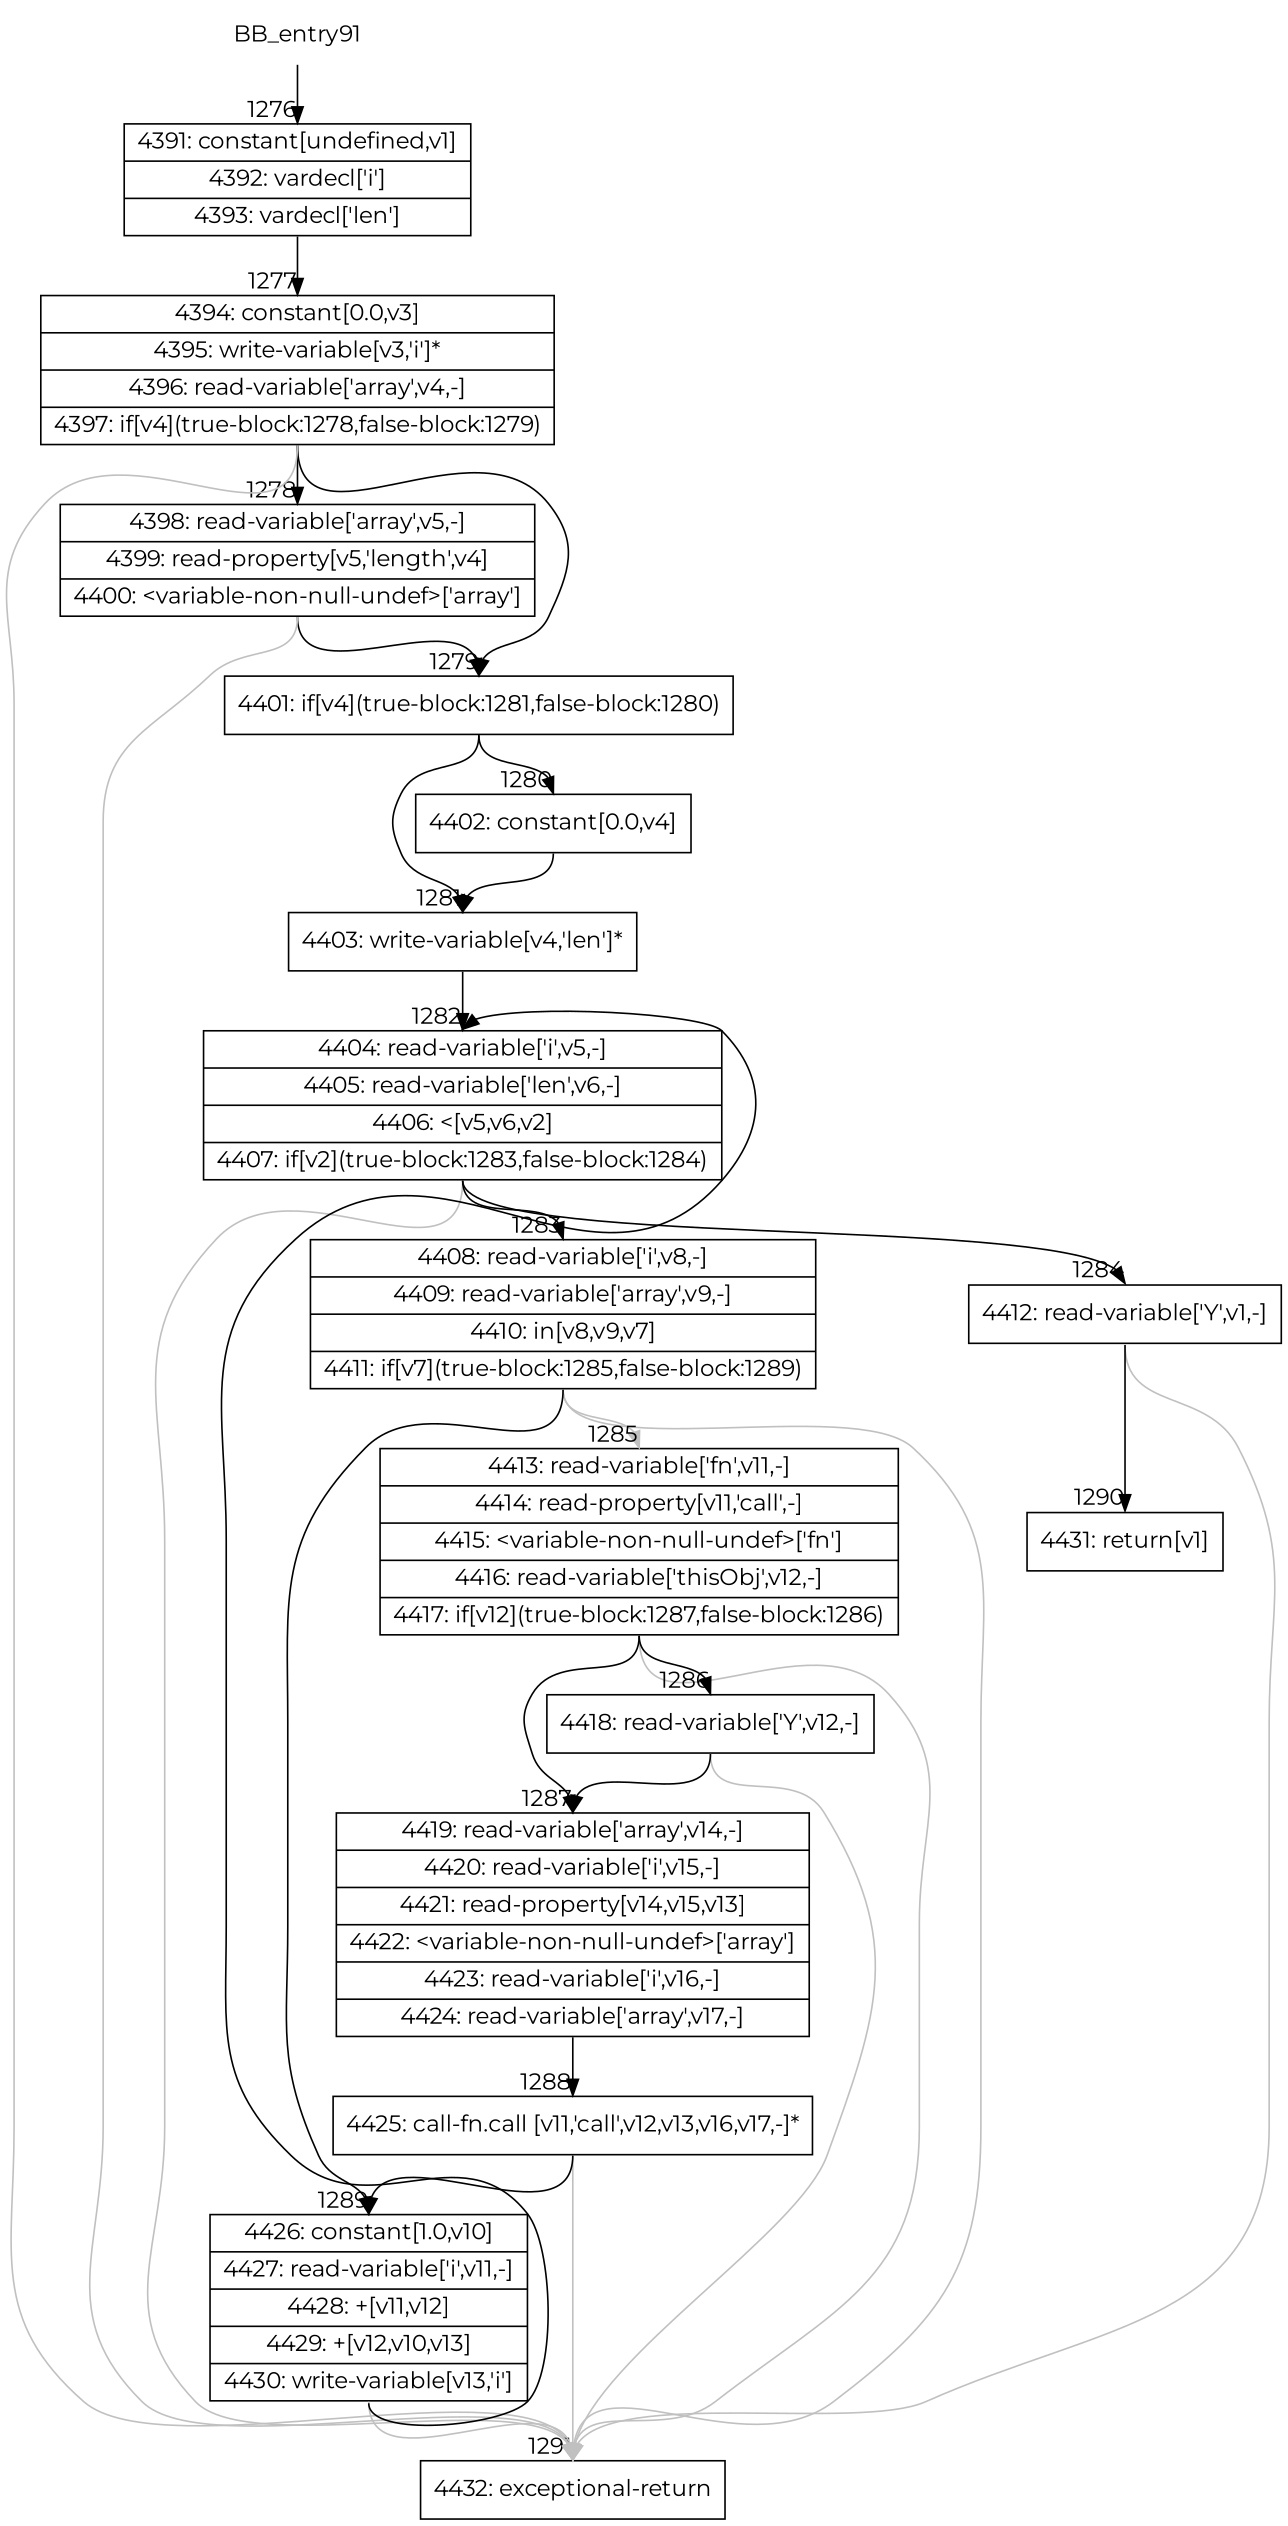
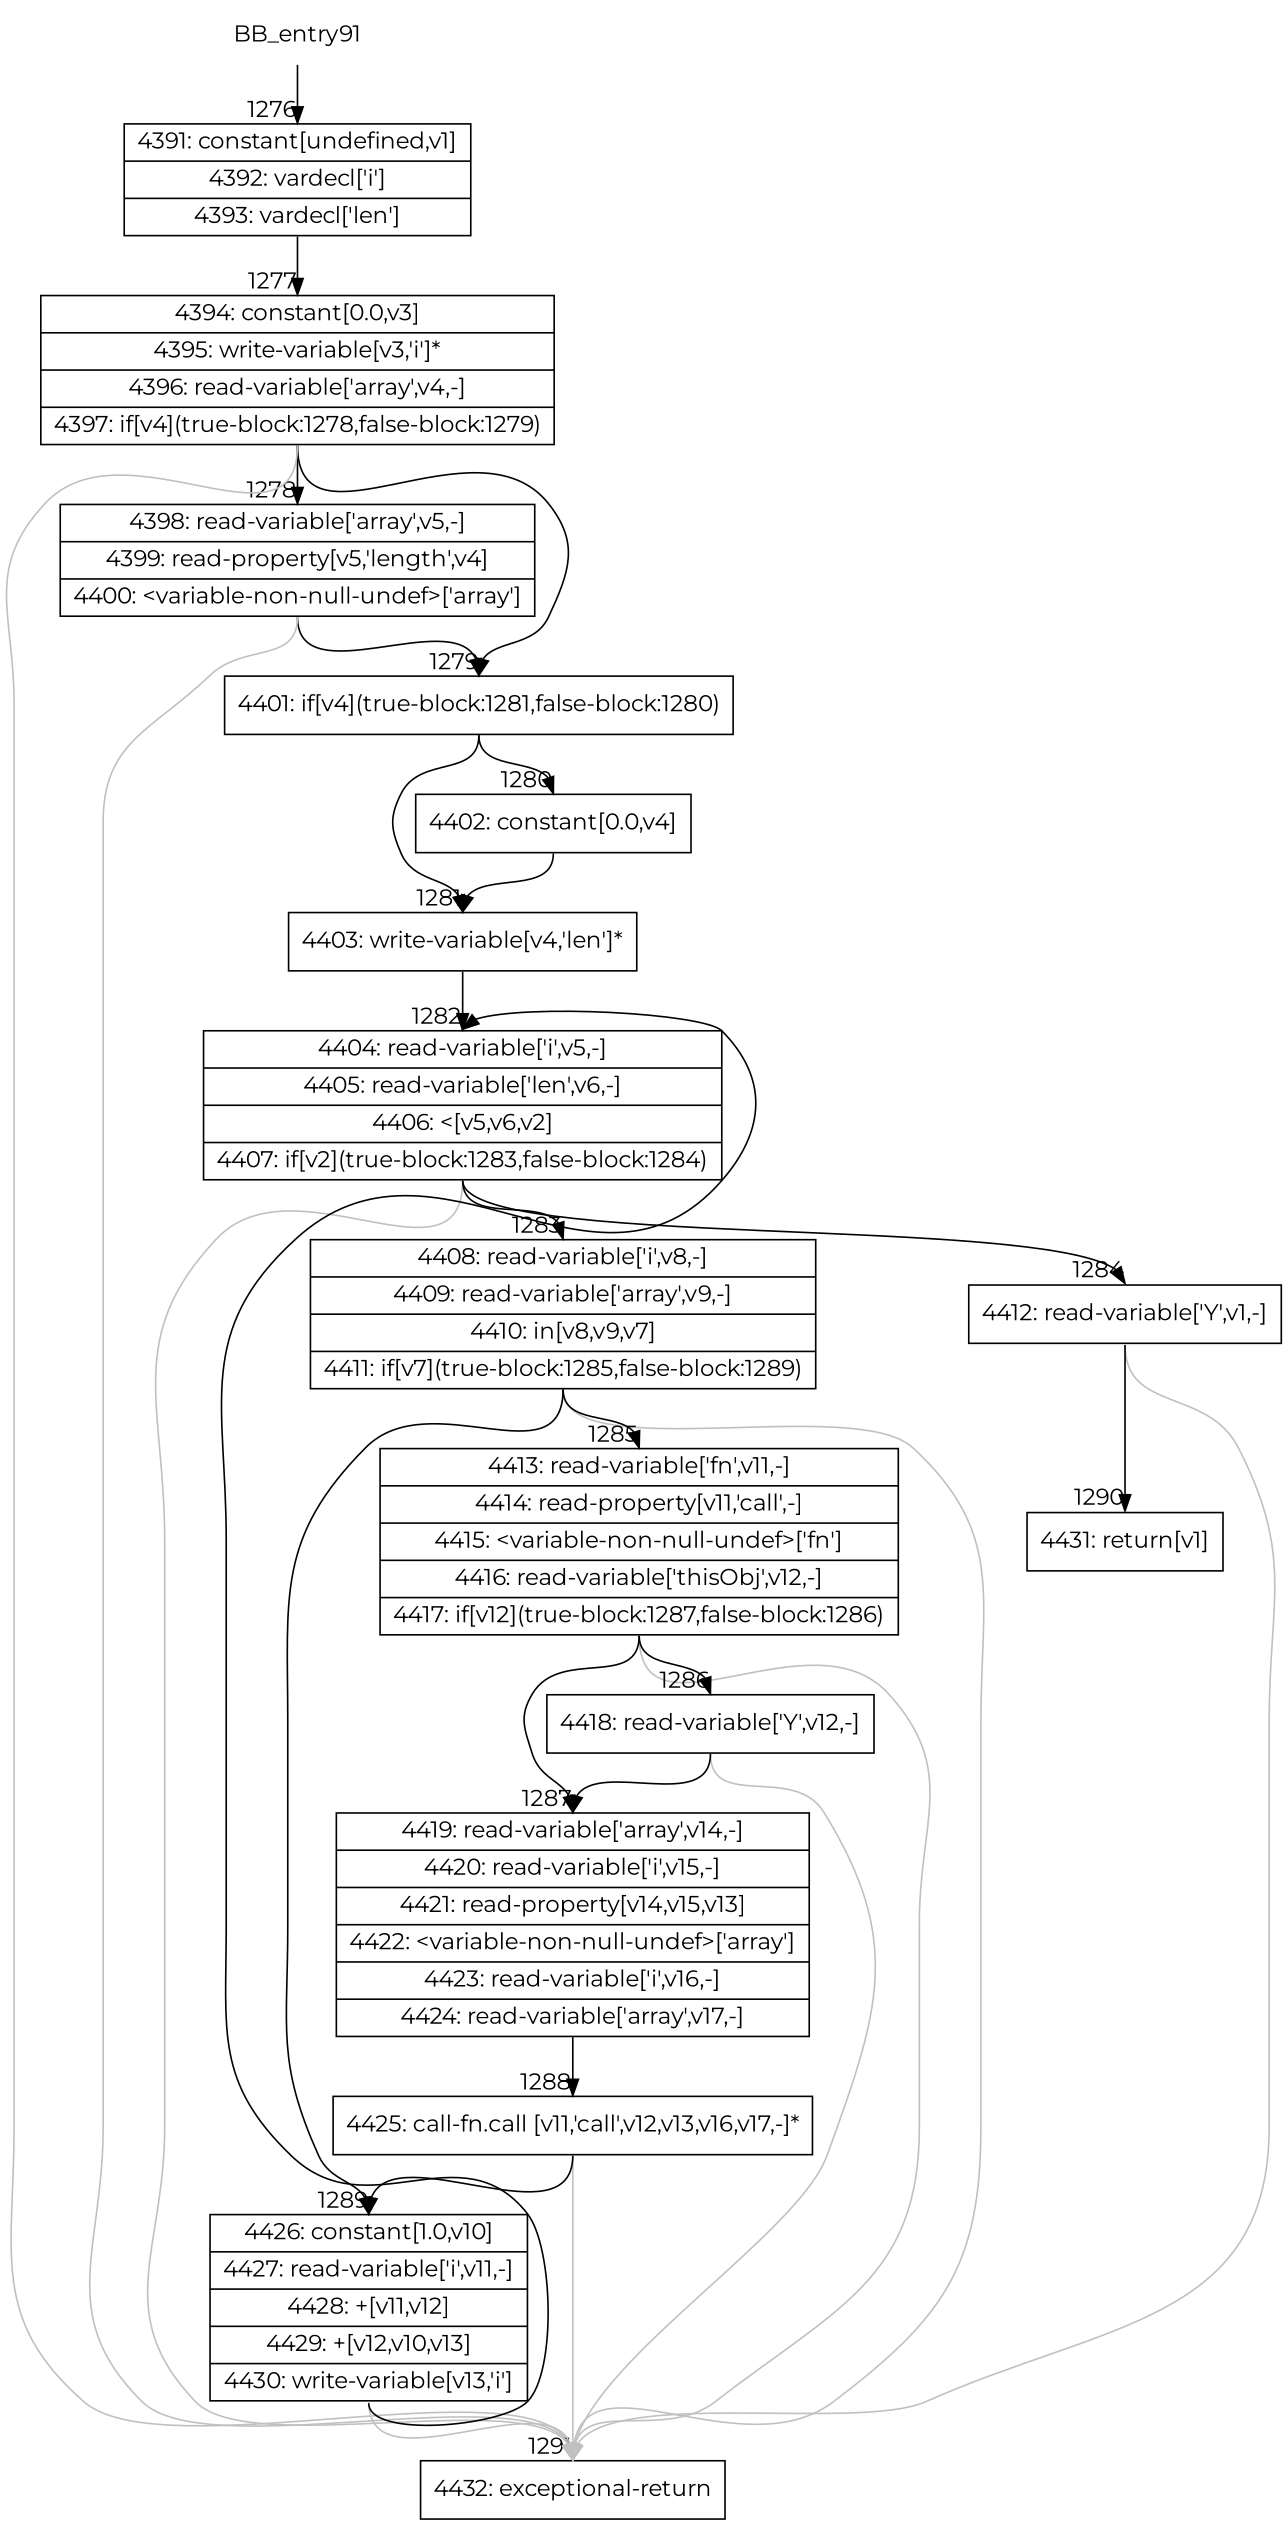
edge "4408: read-variable['i',v8,-]" -> "4413: read-variable['fn',v11,-]": color gray -> black
